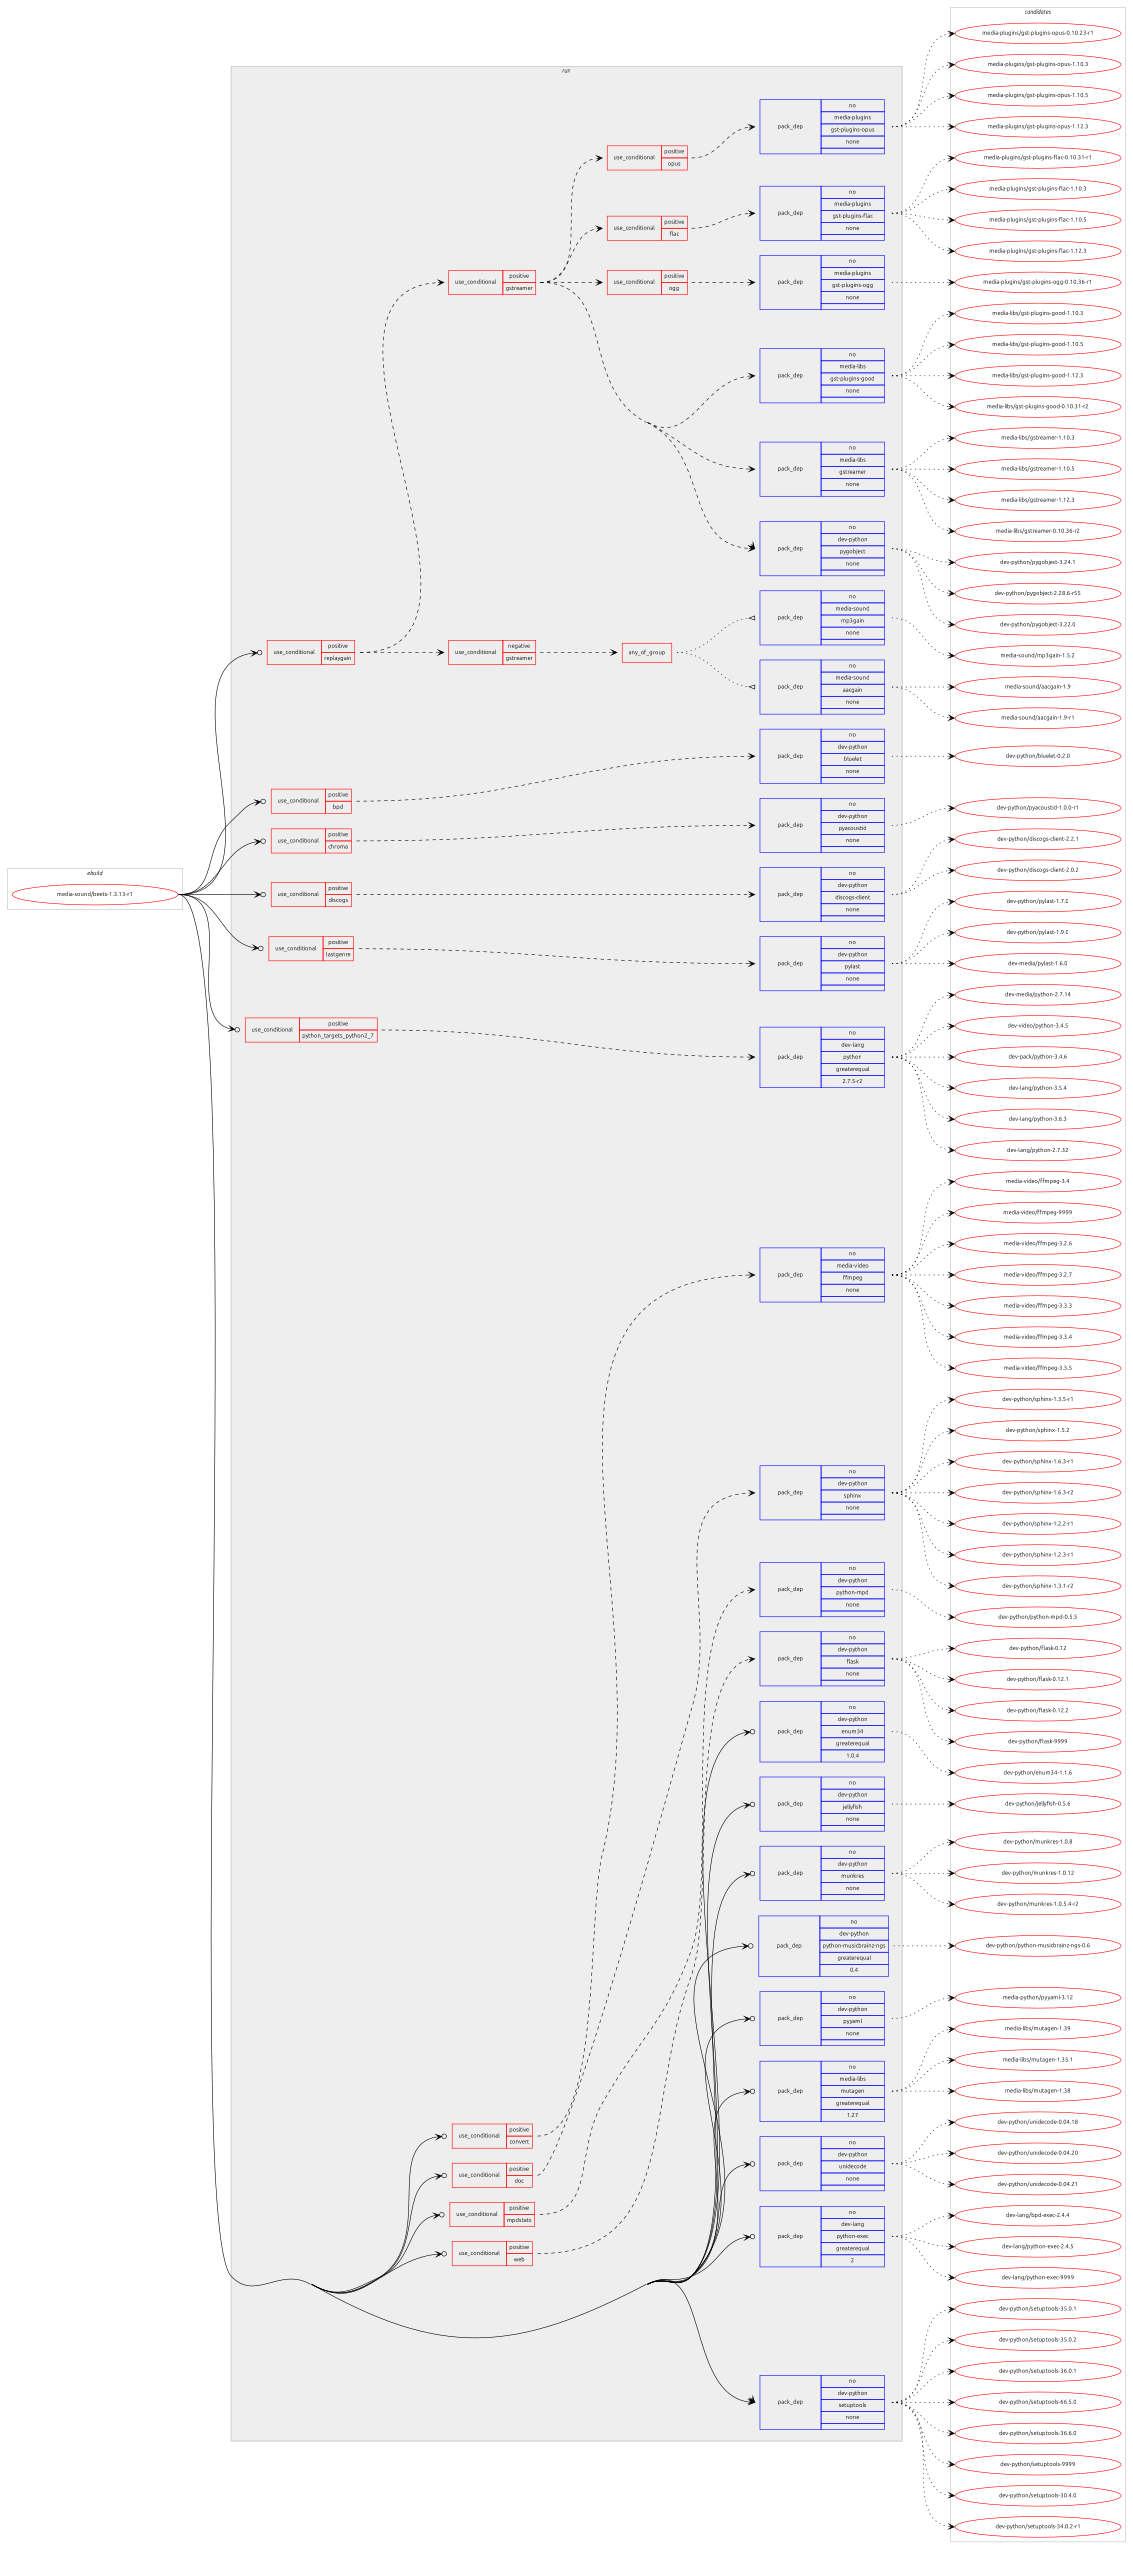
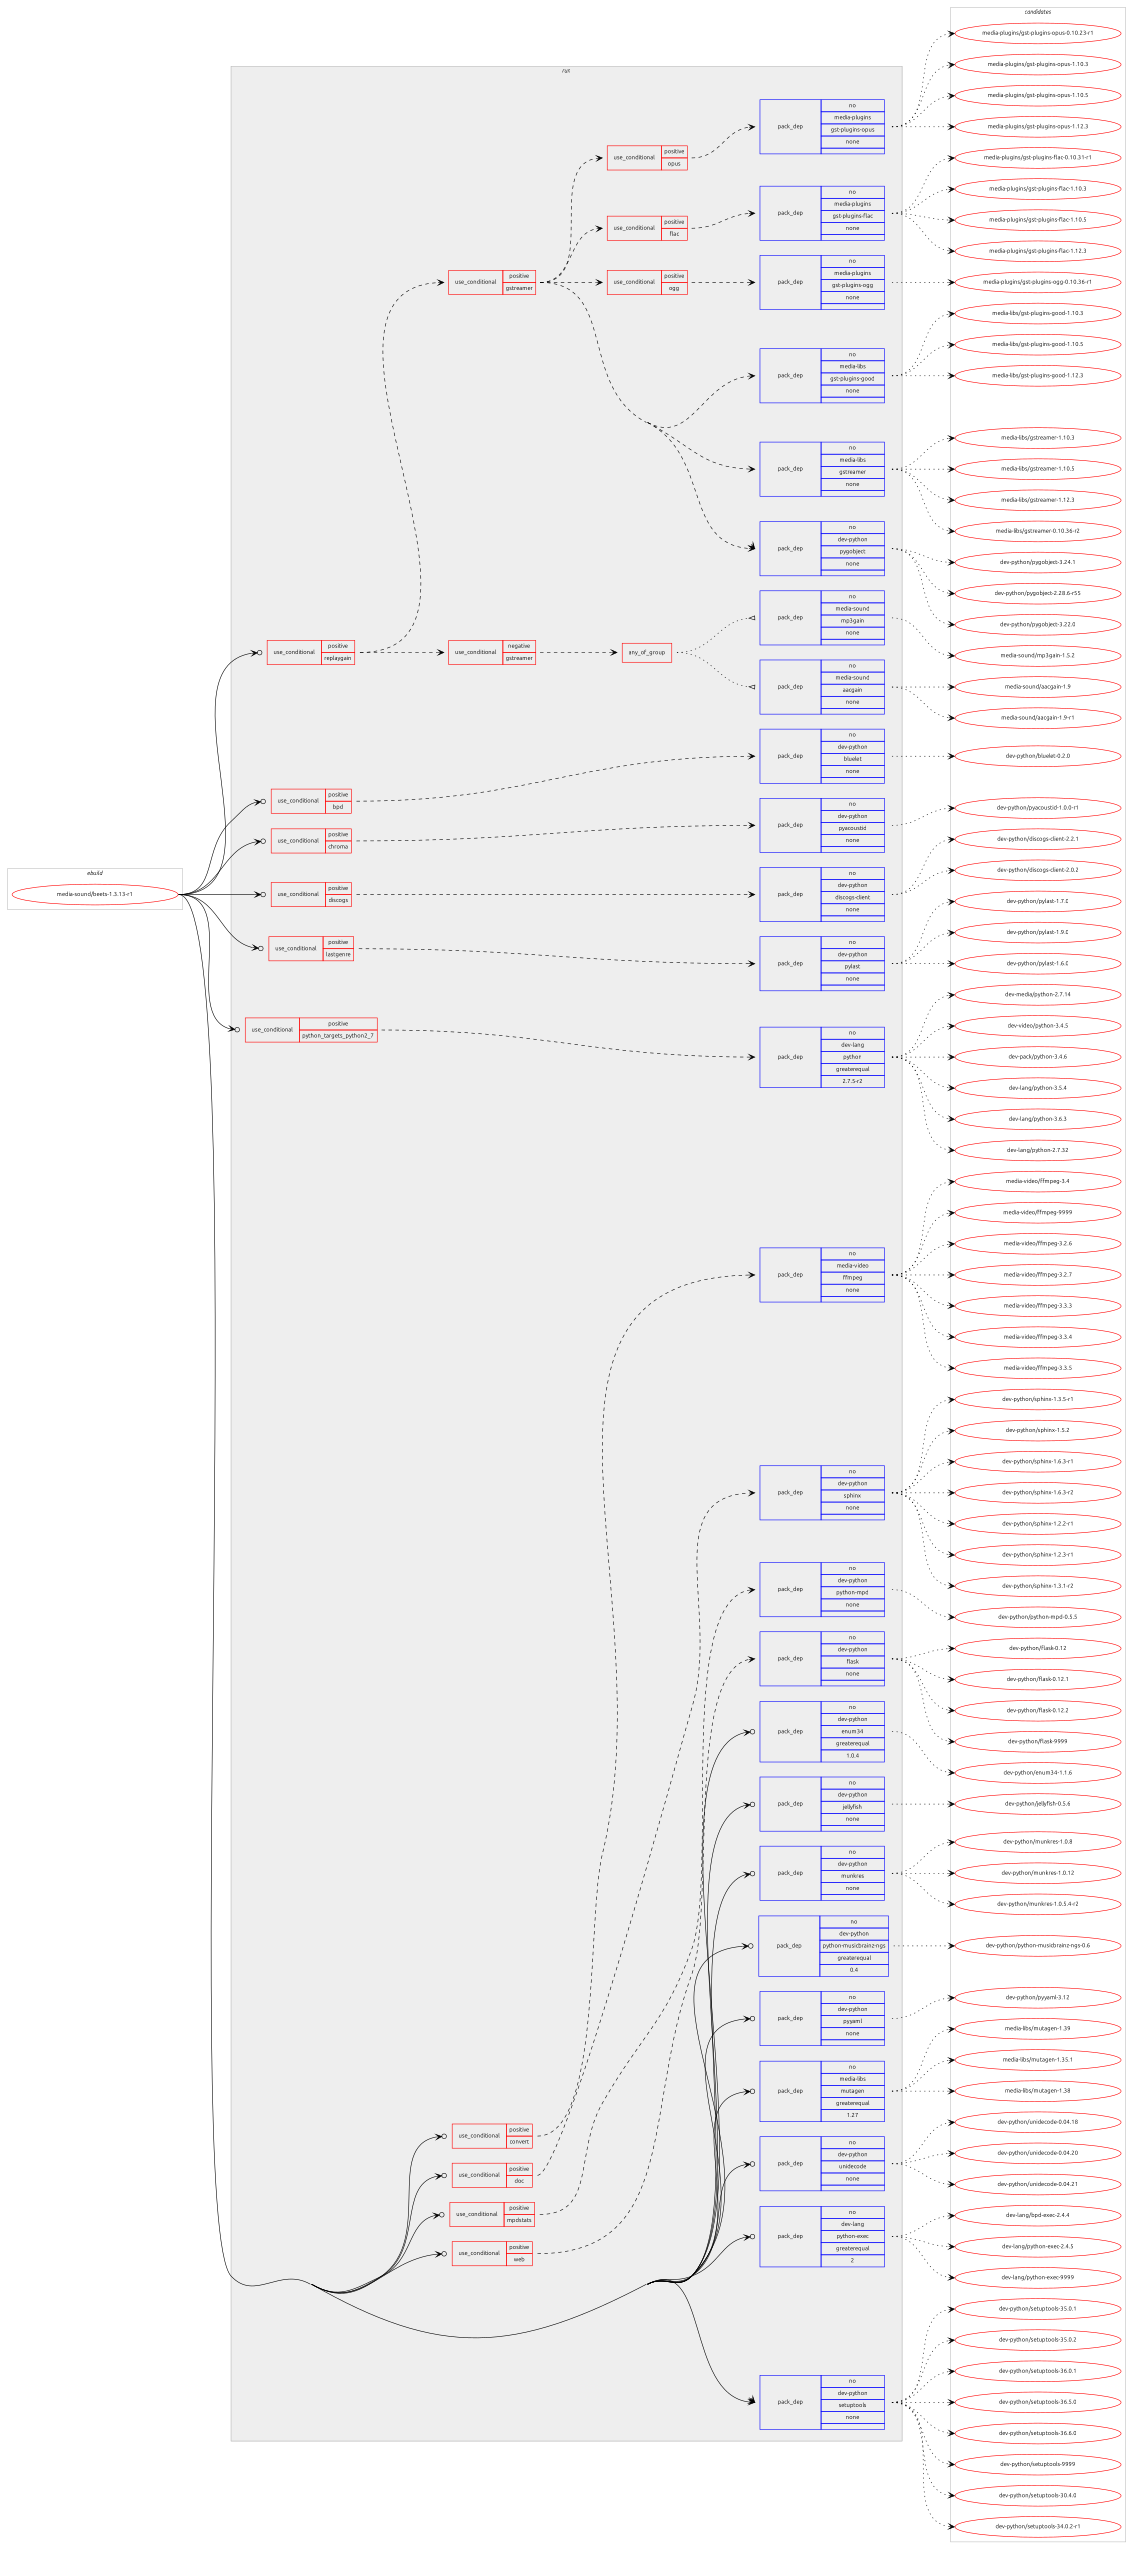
node "media-libs/gst-plugins-good-0.10.31-r2": removed
node "dev-media/pylast-1.6.0": label "dev-media/pylast-1.6.0" -> "dev-python/pylast-1.6.0"
node "media-python/pyyaml-3.12": label "media-python/pyyaml-3.12" -> "dev-python/pyyaml-3.12"
node "dev-python/setuptools-66.5.0": label "dev-python/setuptools-66.5.0" -> "dev-python/setuptools-36.5.0"
